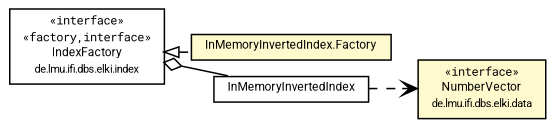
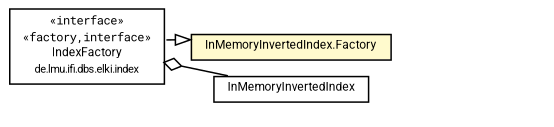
edge "InMemoryInvertedIndex.Factory" -> "IndexFactory": reversed
node "NumberVector": removed
